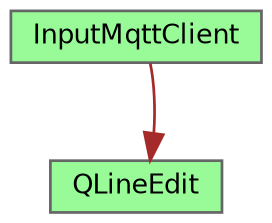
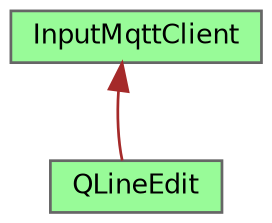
edge "InputMqttClient" -> "QLineEdit": reversed
